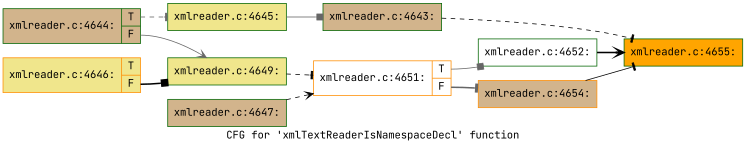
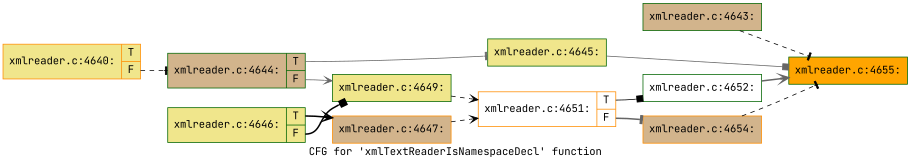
edge "xmlreader.c:4644:" -> "xmlreader.c:4645:": style dashed -> solid
edge "xmlreader.c:4645:" -> "xmlreader.c:4643:": now "xmlreader.c:4645:" -> "xmlreader.c:4655:"
edge "xmlreader.c:4652:" -> "xmlreader.c:4655:": color black -> gray40
node "xmlreader.c:4640:": added
edge "xmlreader.c:4651:" -> "xmlreader.c:4652:": color gray40 -> black
edge "xmlreader.c:4654:" -> "xmlreader.c:4655:": style solid -> dashed
node "xmlreader.c:4646:": color darkorange -> darkgreen
edge "xmlreader.c:4649:" -> "xmlreader.c:4651:": arrowhead tee -> vee
node "xmlreader.c:4647:": color darkgreen -> darkorange
edge "xmlreader.c:4646:" -> "xmlreader.c:4647:": added
